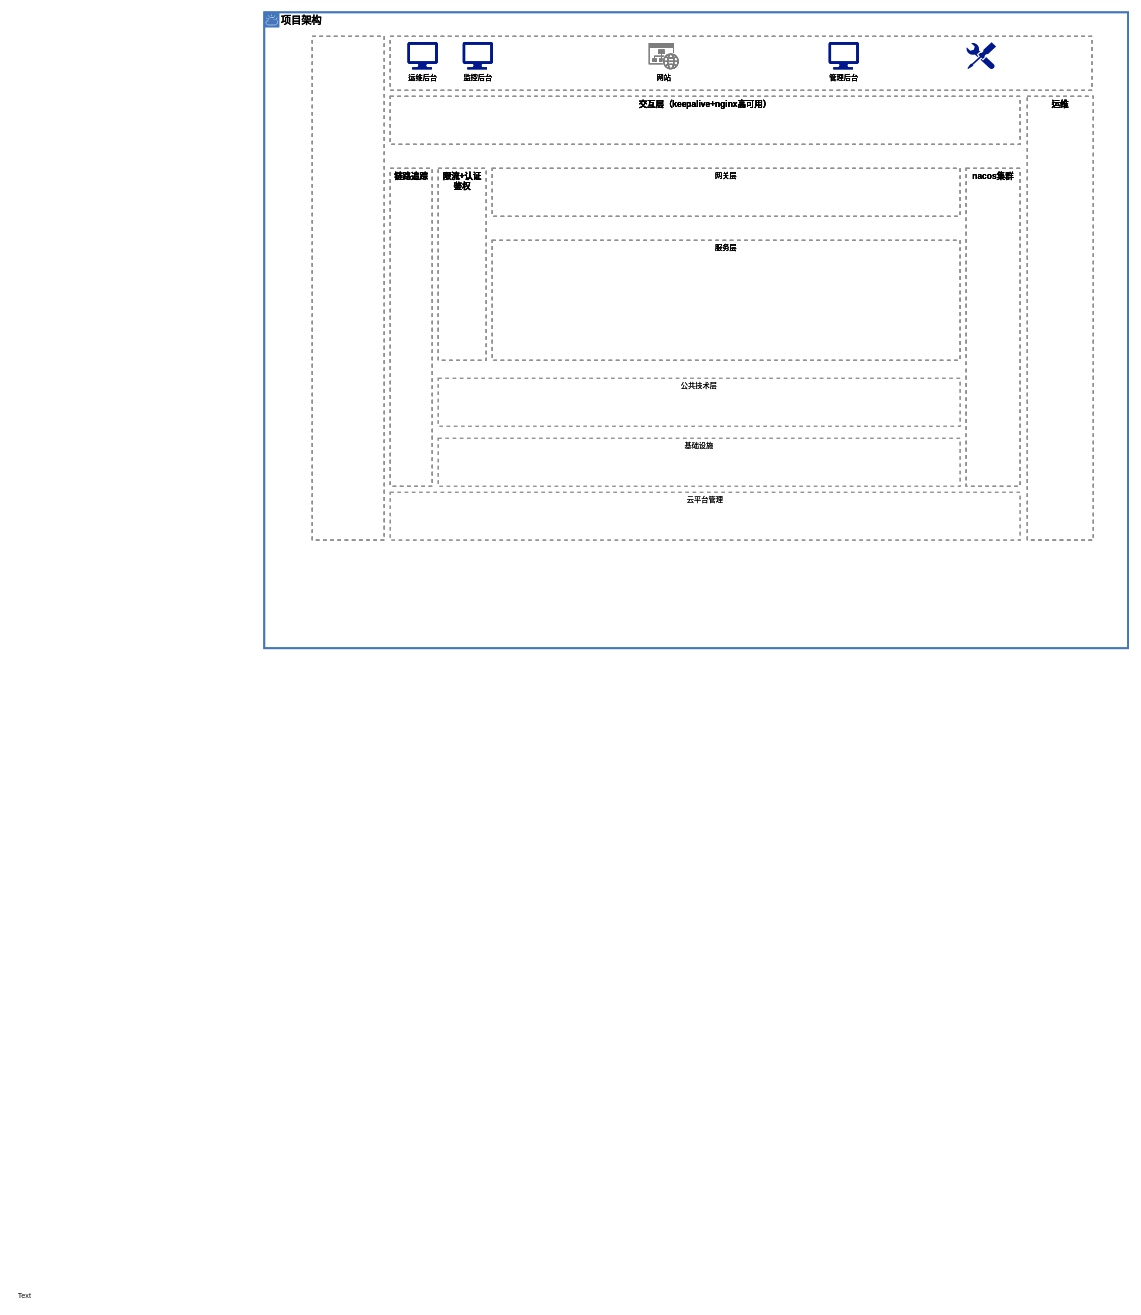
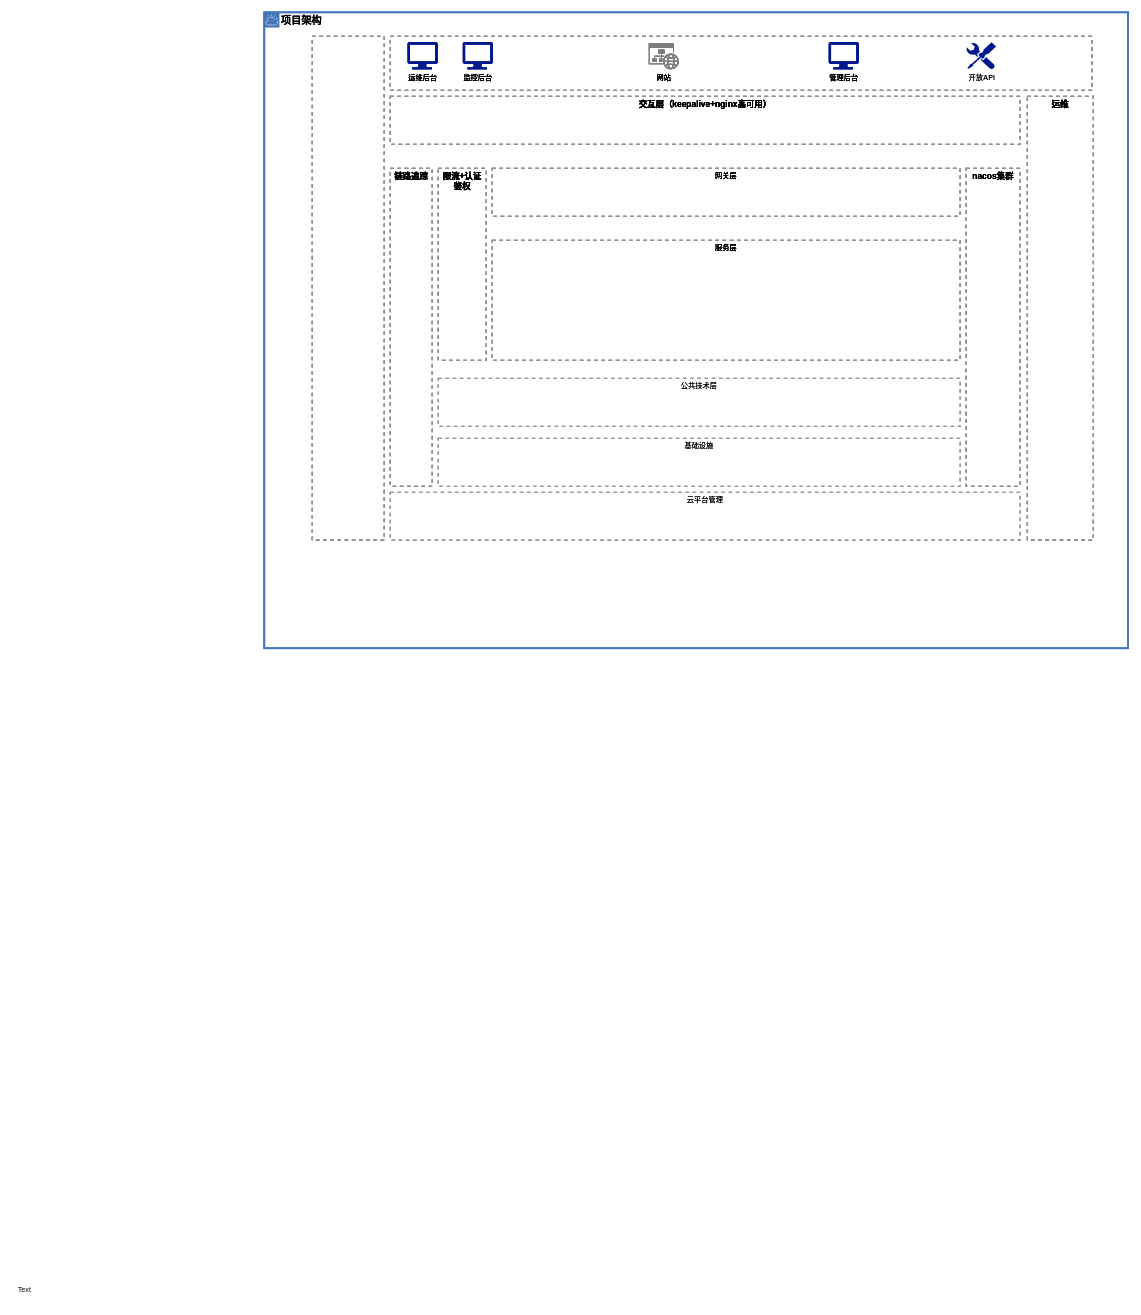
node "开放API": added
node "Text": moved (24, 1296) -> (24, 1290)
